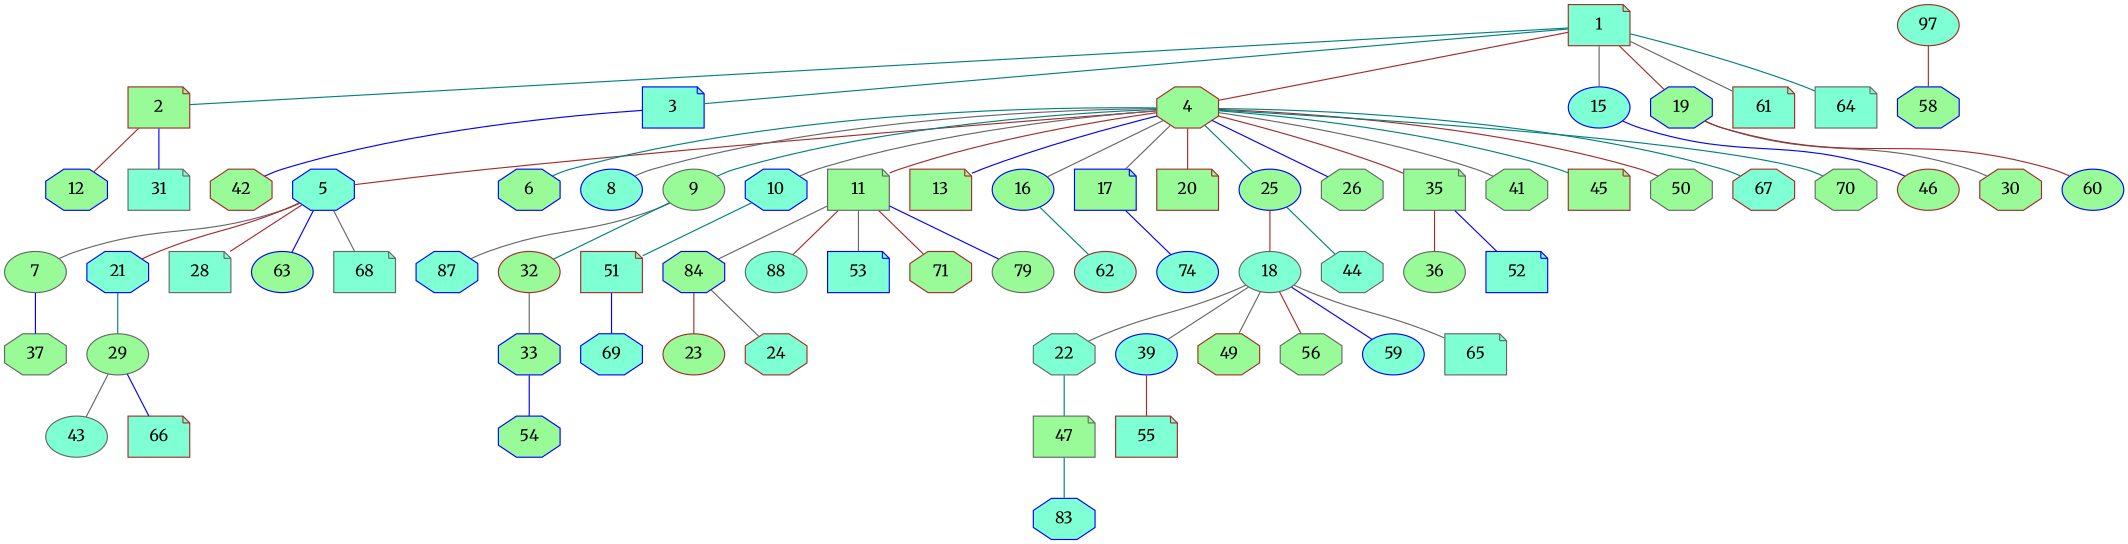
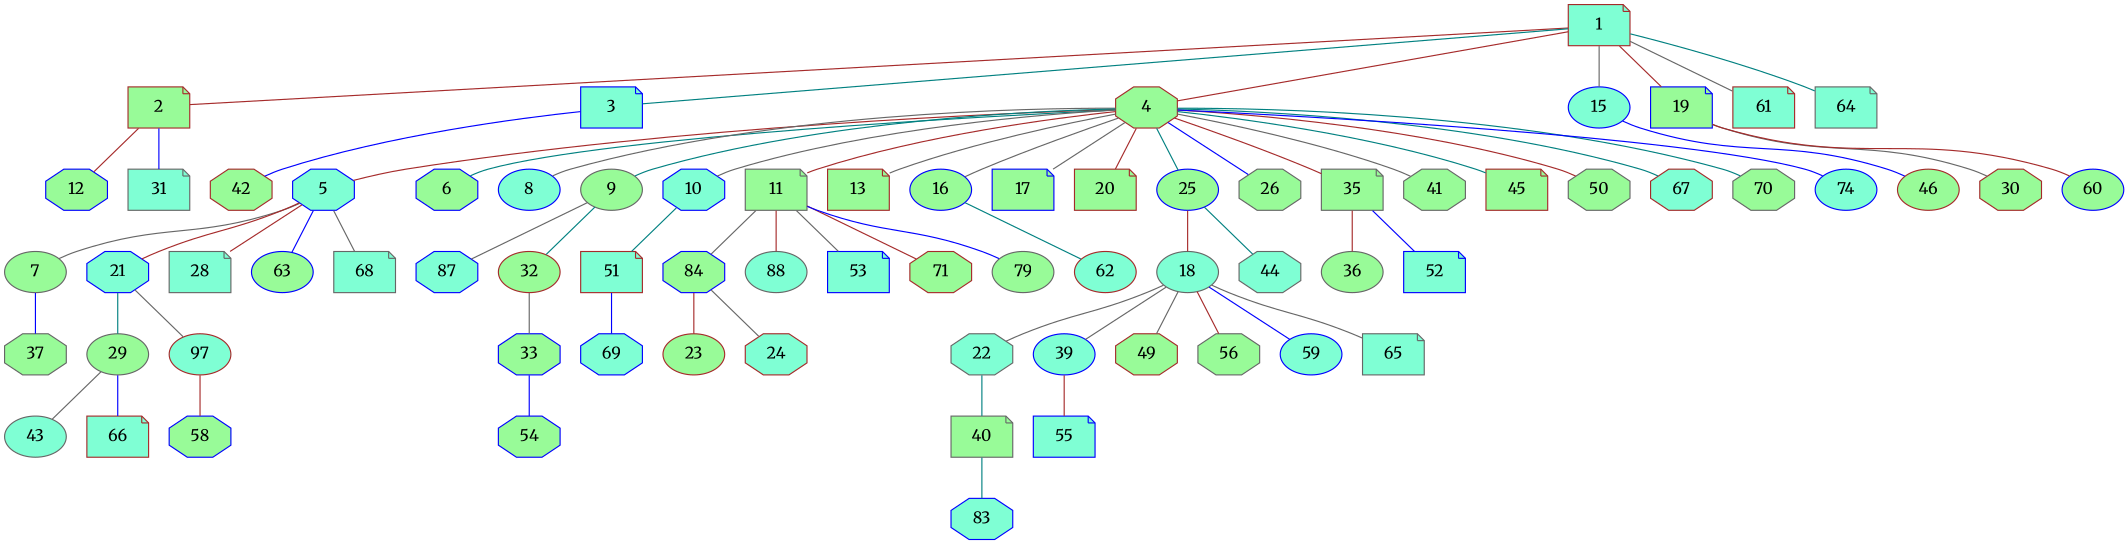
edge "1" -- "2": color teal -> brown
node "19": shape octagon -> note
edge "4" -- "13": color blue -> gray40
edge "17" -- "74": now "4" -- "74"
edge "21" -- "97": added
node "47": label "47" -> "40"
node "55": color brown -> blue
